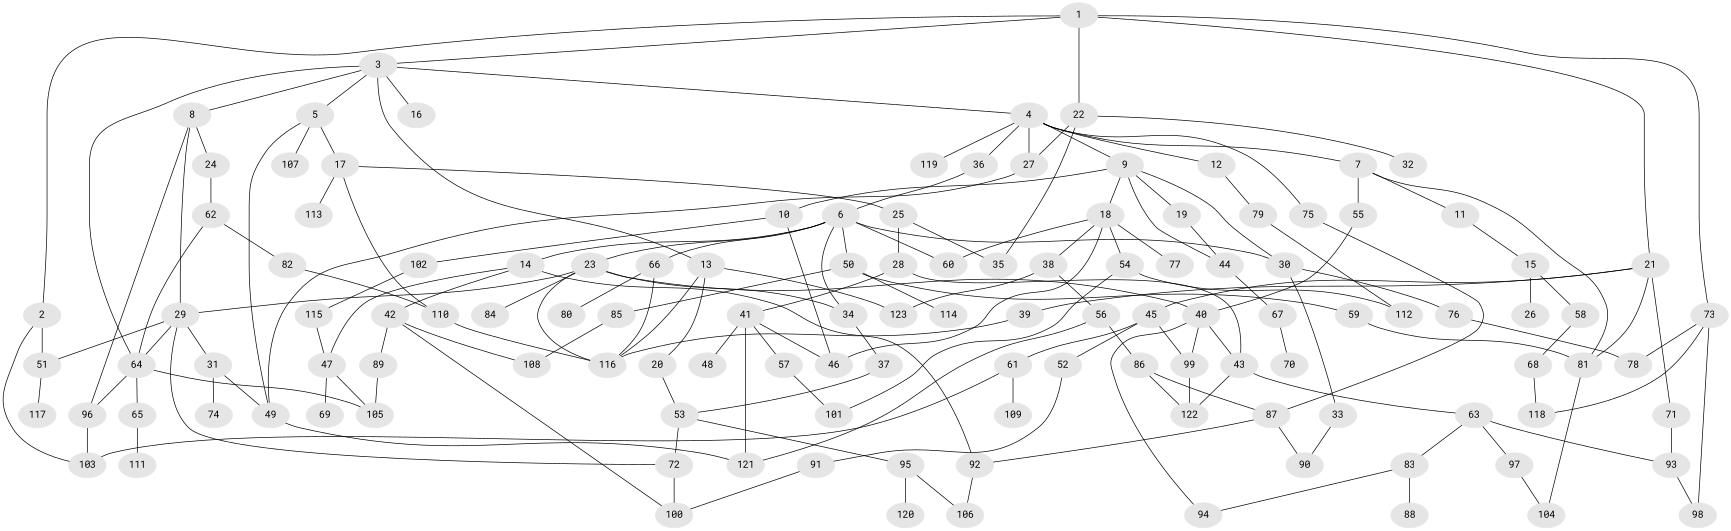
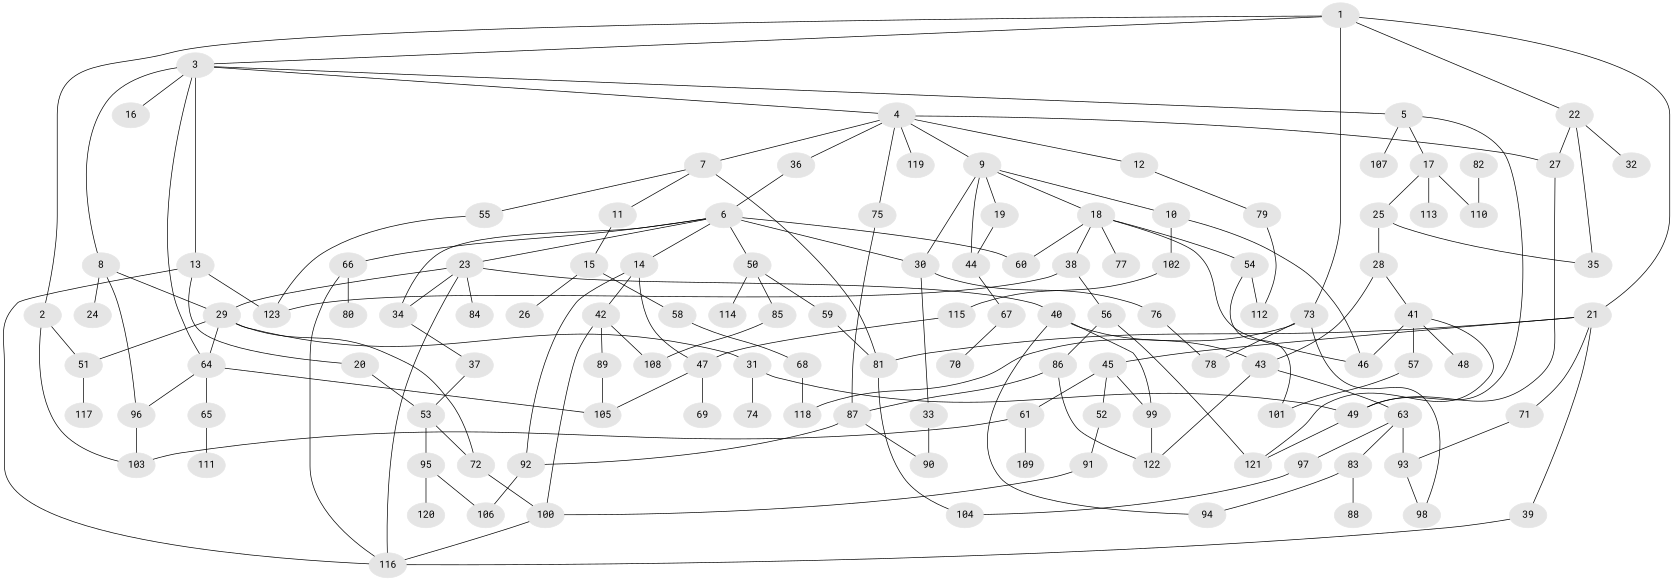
node "62": removed
edge "55" -- "40": now "55" -- "123"
edge "110" -- "116": now "100" -- "116"
